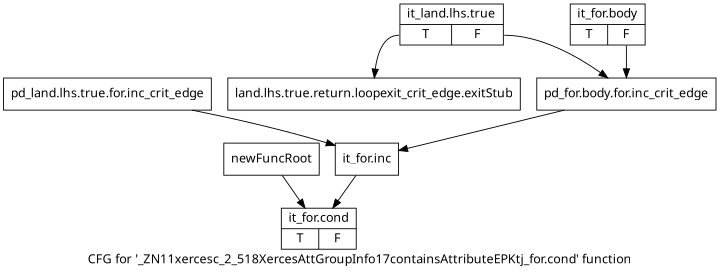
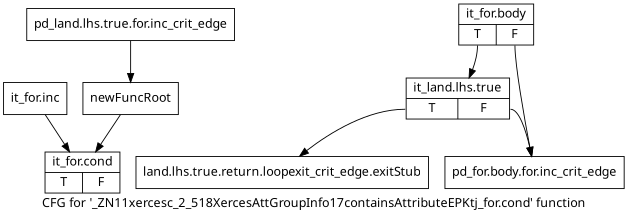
edge "it_for.body" -> "it_land.lhs.true": added
edge "pd_land.lhs.true.for.inc_crit_edge" -> "it_for.inc": now "pd_land.lhs.true.for.inc_crit_edge" -> "newFuncRoot"
edge "pd_for.body.for.inc_crit_edge" -> "it_for.inc": removed
